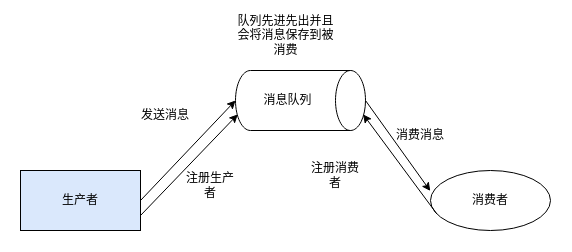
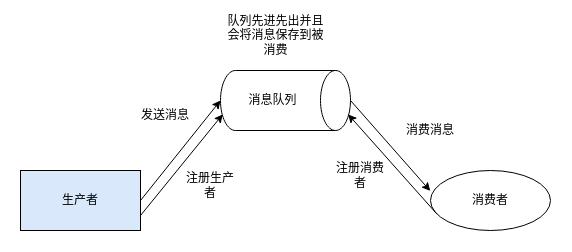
node "队列先进先出并且会将消息保存到被消费": moved (286, 36) -> (276, 36)
node "消息队列": moved (301, 101) -> (286, 101)
node "消费消息": moved (421, 136) -> (431, 131)
node "注册消费者": moved (336, 176) -> (361, 176)
